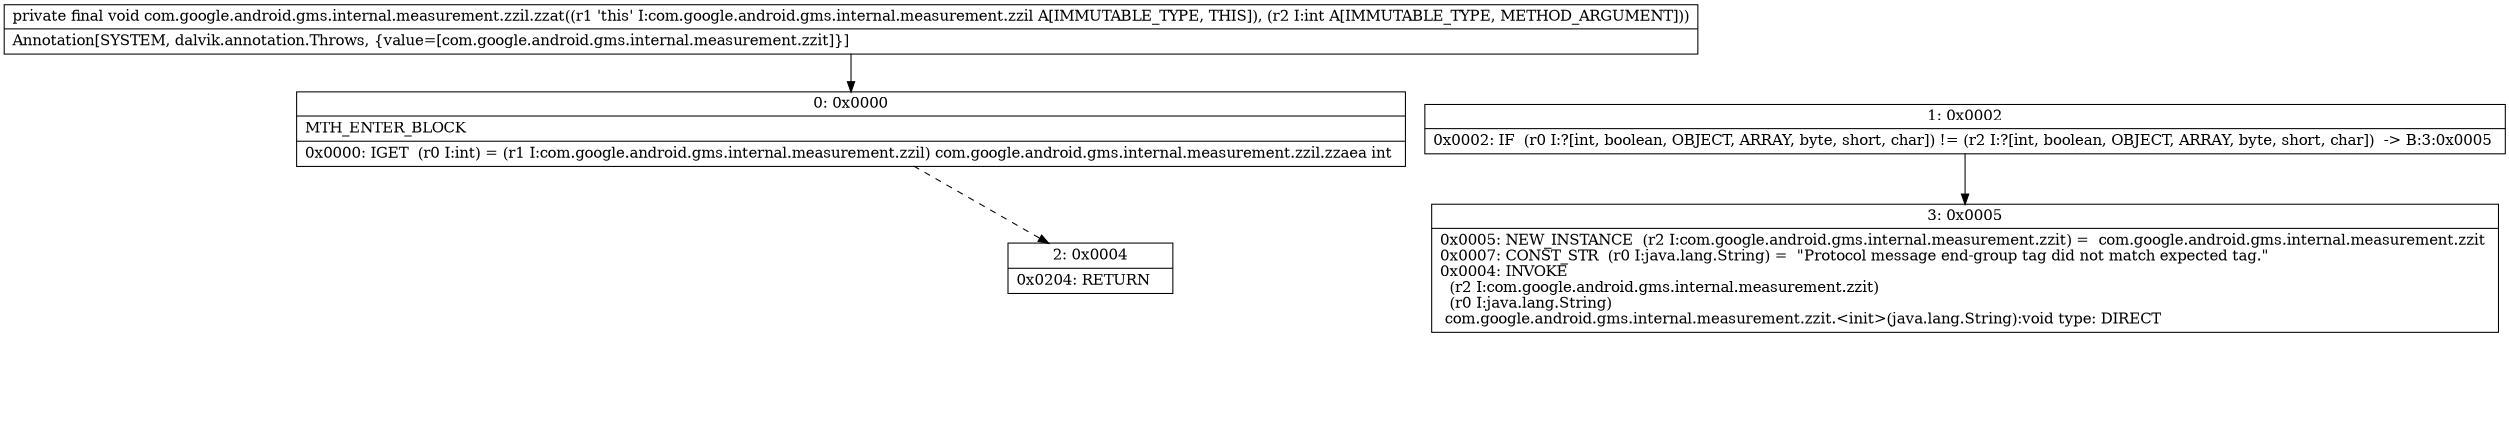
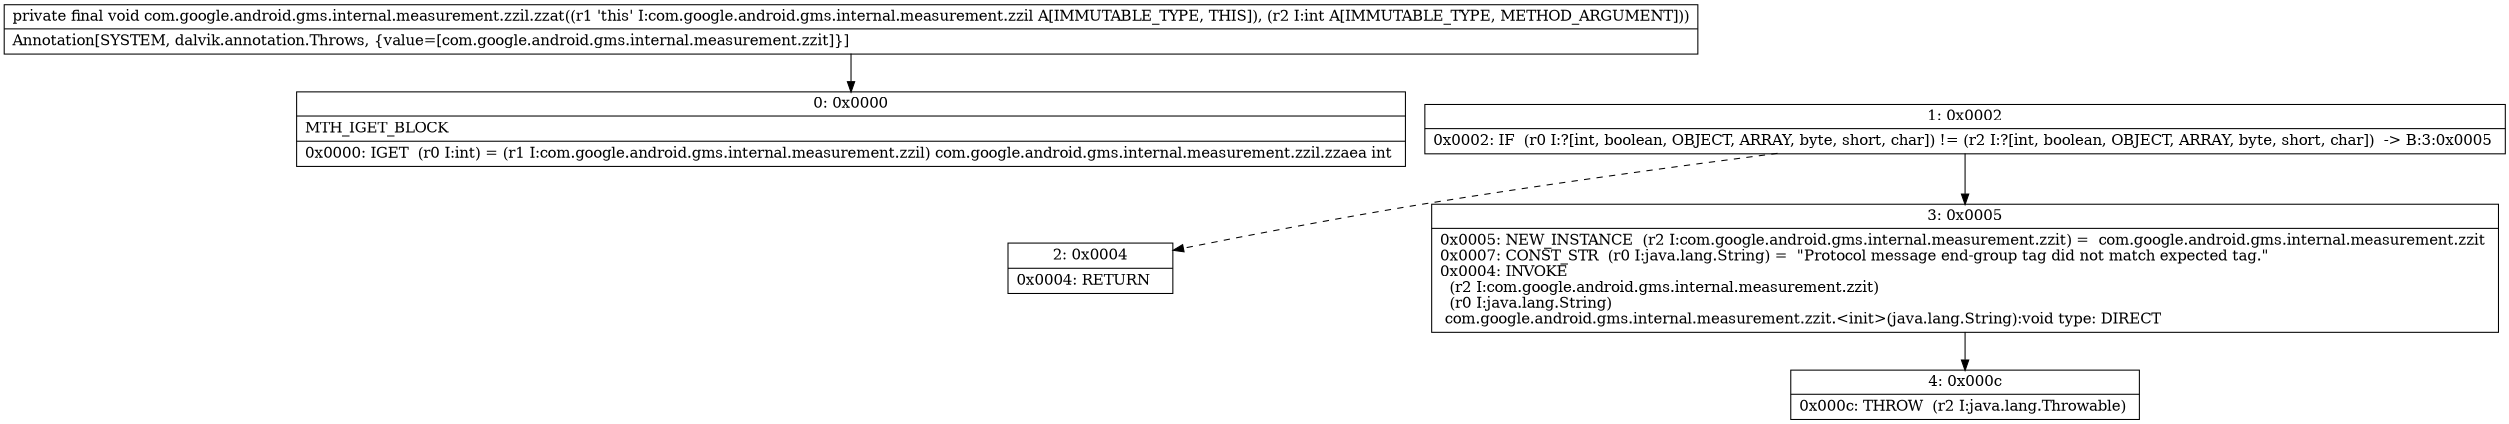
node "0: 0x0000": text "MTH_ENTER_BLOCK" -> "MTH_IGET_BLOCK"
edge "0: 0x0000" -> "2: 0x0004": now "1: 0x0002" -> "2: 0x0004"
node "2: 0x0004": text "0x0204: RETURN" -> "0x0004: RETURN"
node "4: 0x000c": added
